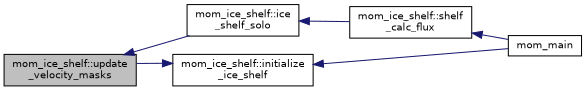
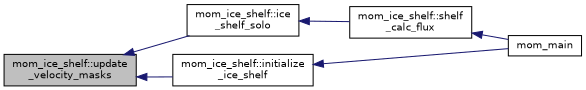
edge "mom_ice_shelf::update _velocity_masks" -> "mom_ice_shelf::initialize _ice_shelf": reversed
